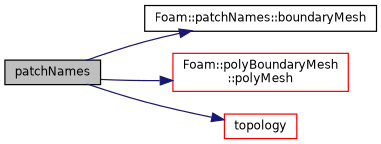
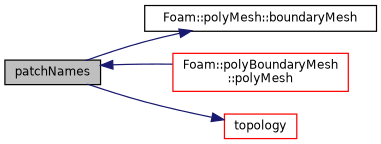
node "Foam::patchNames::boundaryMesh": label "Foam::patchNames::boundaryMesh" -> "Foam::polyMesh::boundaryMesh"
edge "patchNames" -> "Foam::polyBoundaryMesh ::polyMesh": reversed
